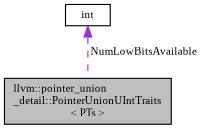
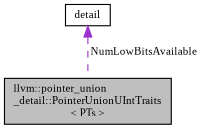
node "int": label "int" -> "detail"
